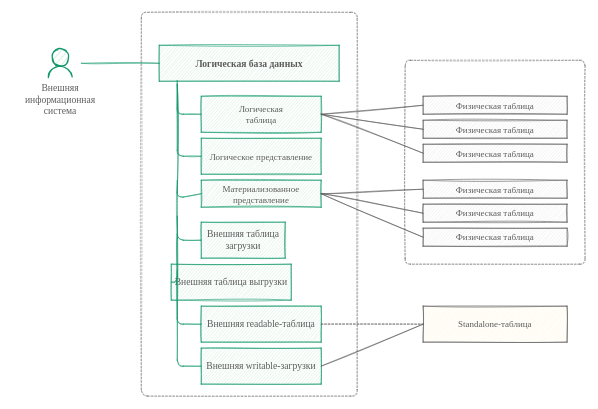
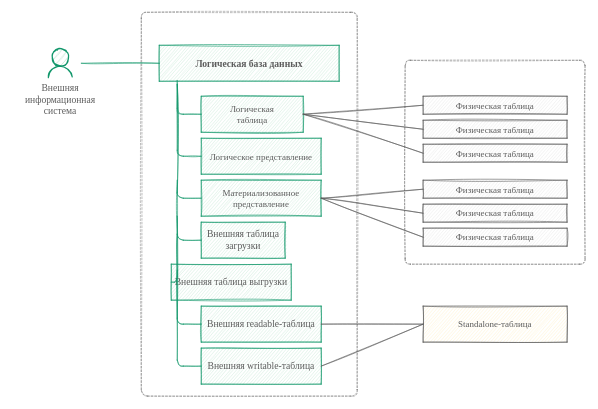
node "Логическая таблица": size 120x36 -> 102x36
node "Материализованное представление": size 120x27 -> 120x36
edge "Внешняя readable-таблица" -- "Standalone-таблица": style dashed -> solid
node "Внешняя writable-загрузки": label "Внешняя writable-загрузки" -> "Внешняя writable-таблица"
